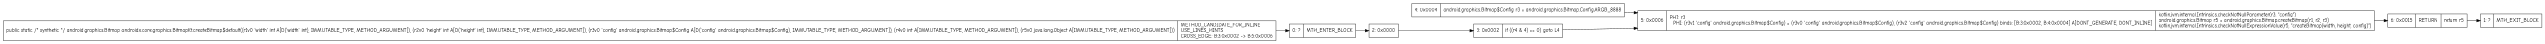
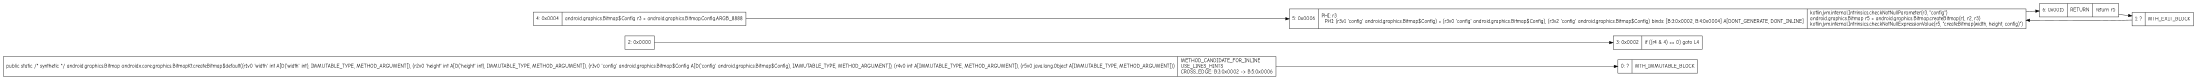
edge "3: 0x0002" -> "5: 0x0006": now "1: ?" -> "5: 0x0006"
node "0: ?": text "MTH_ENTER_BLOCK" -> "MTH_IMMUTABLE_BLOCK"
edge "0: ?" -> "2: 0x0000": removed
